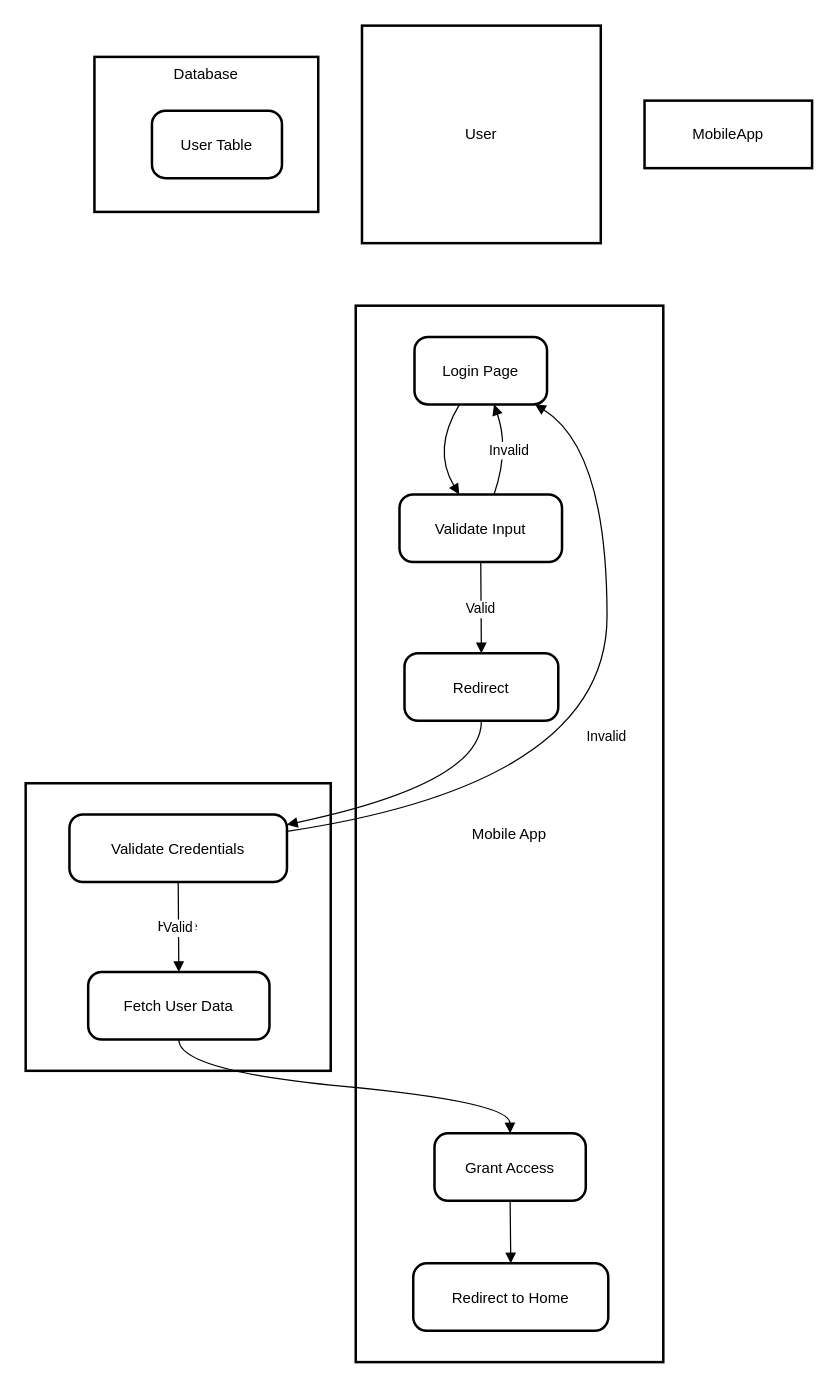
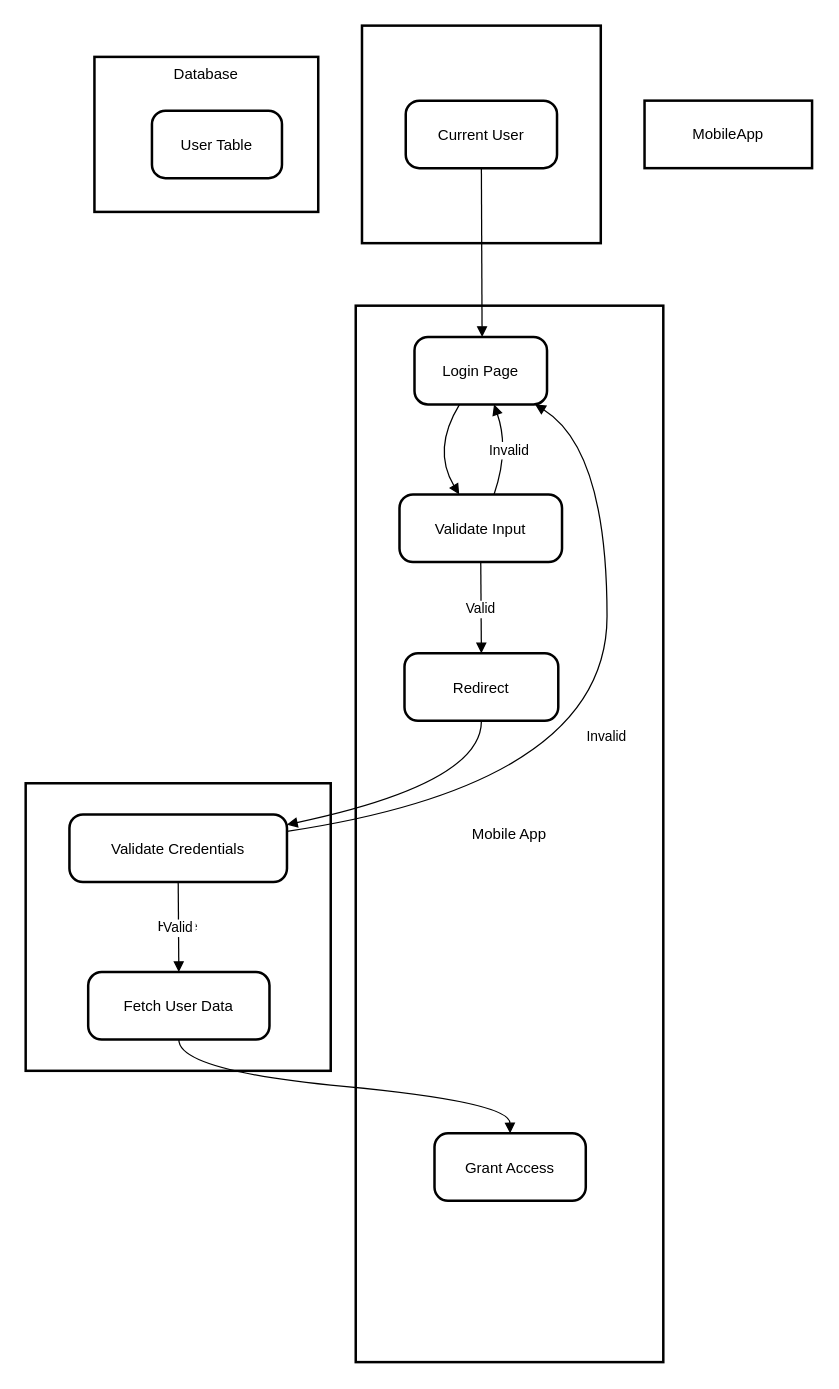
node "Current User": added
edge "Current User" -> "Login Page": added
edge "Grant Access" -> "Redirect to Home": removed
node "Redirect to Home": removed
